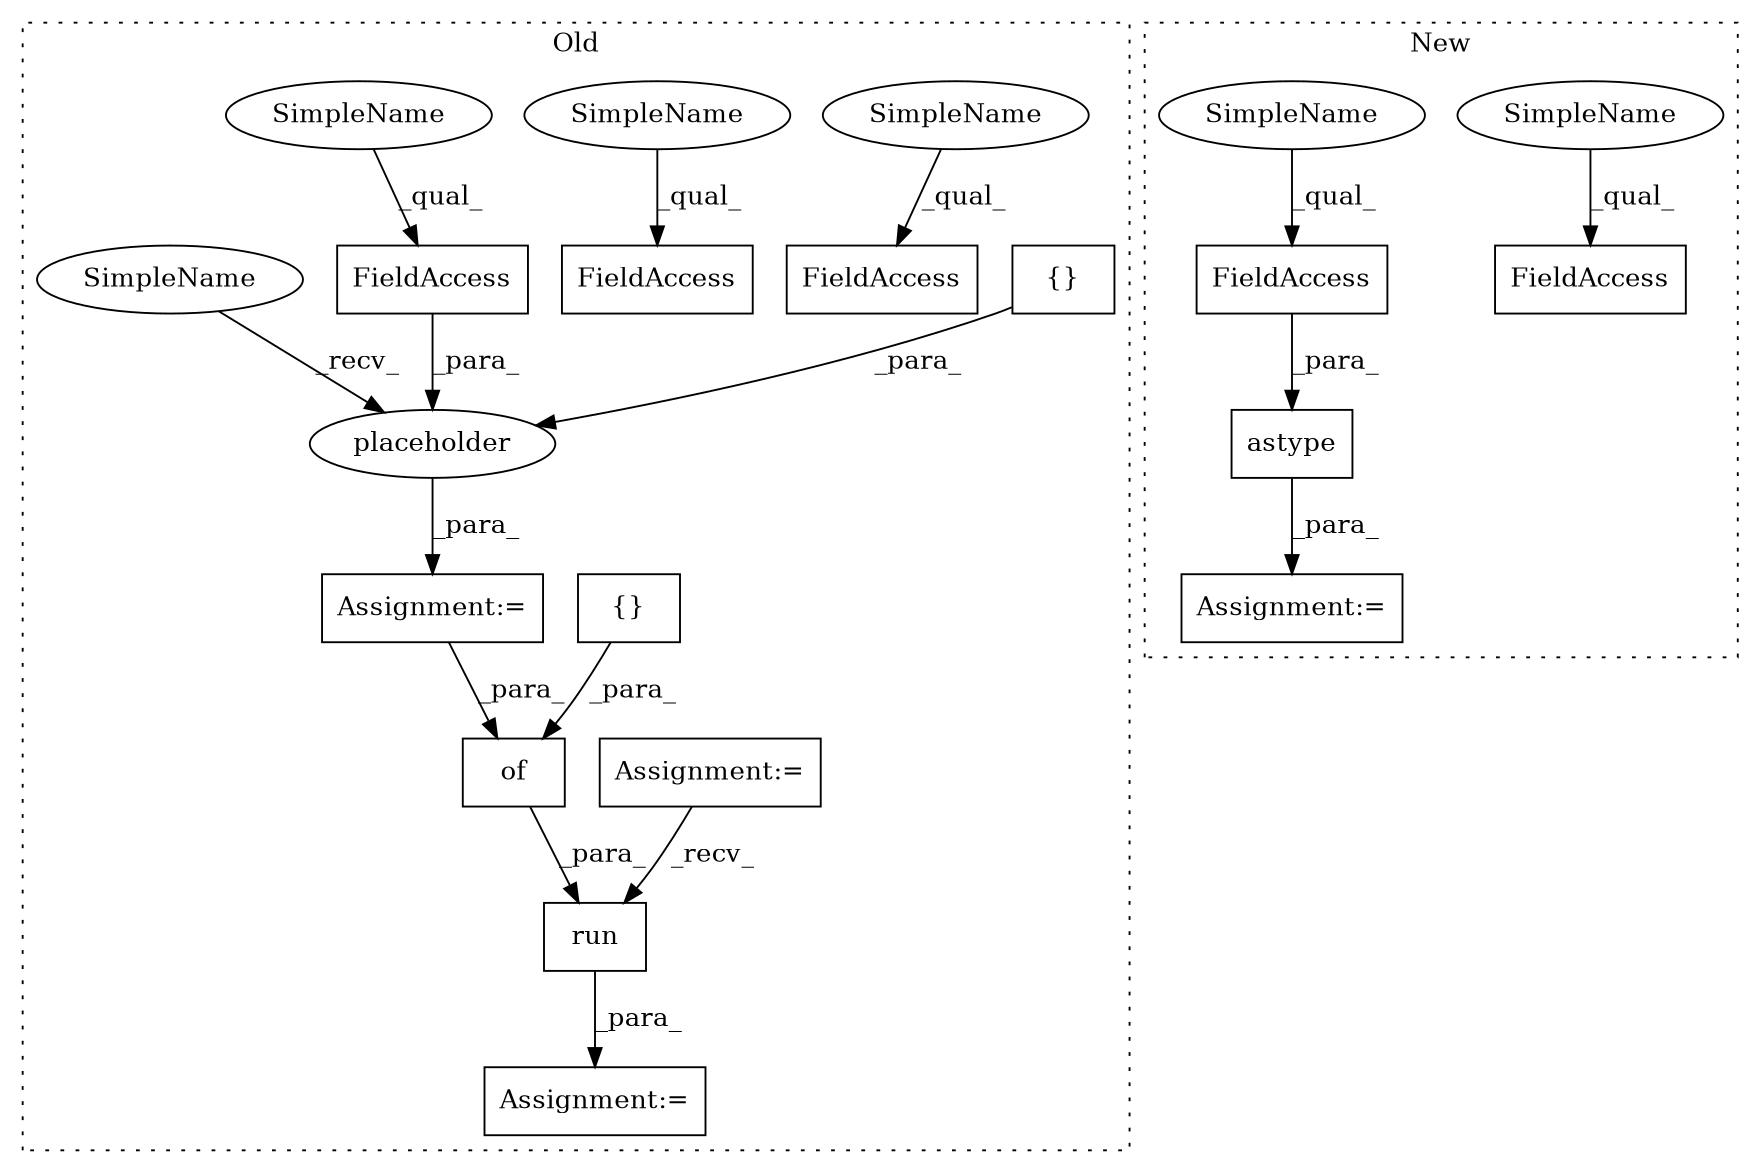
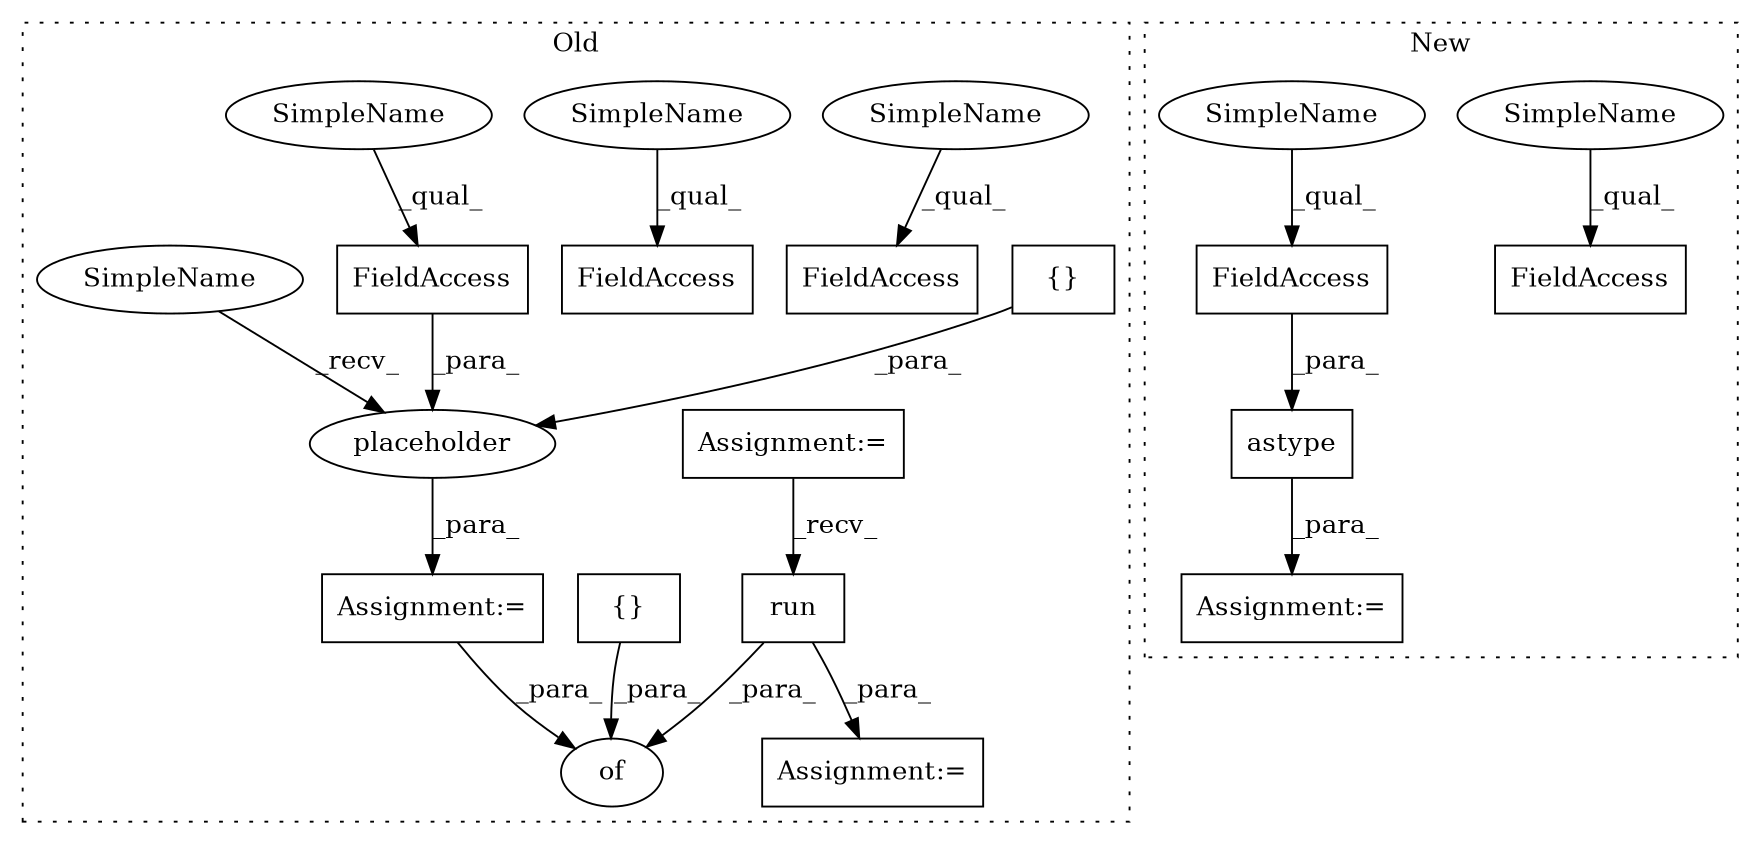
node "of": shape box -> ellipse
edge "of" -> "run": reversed
